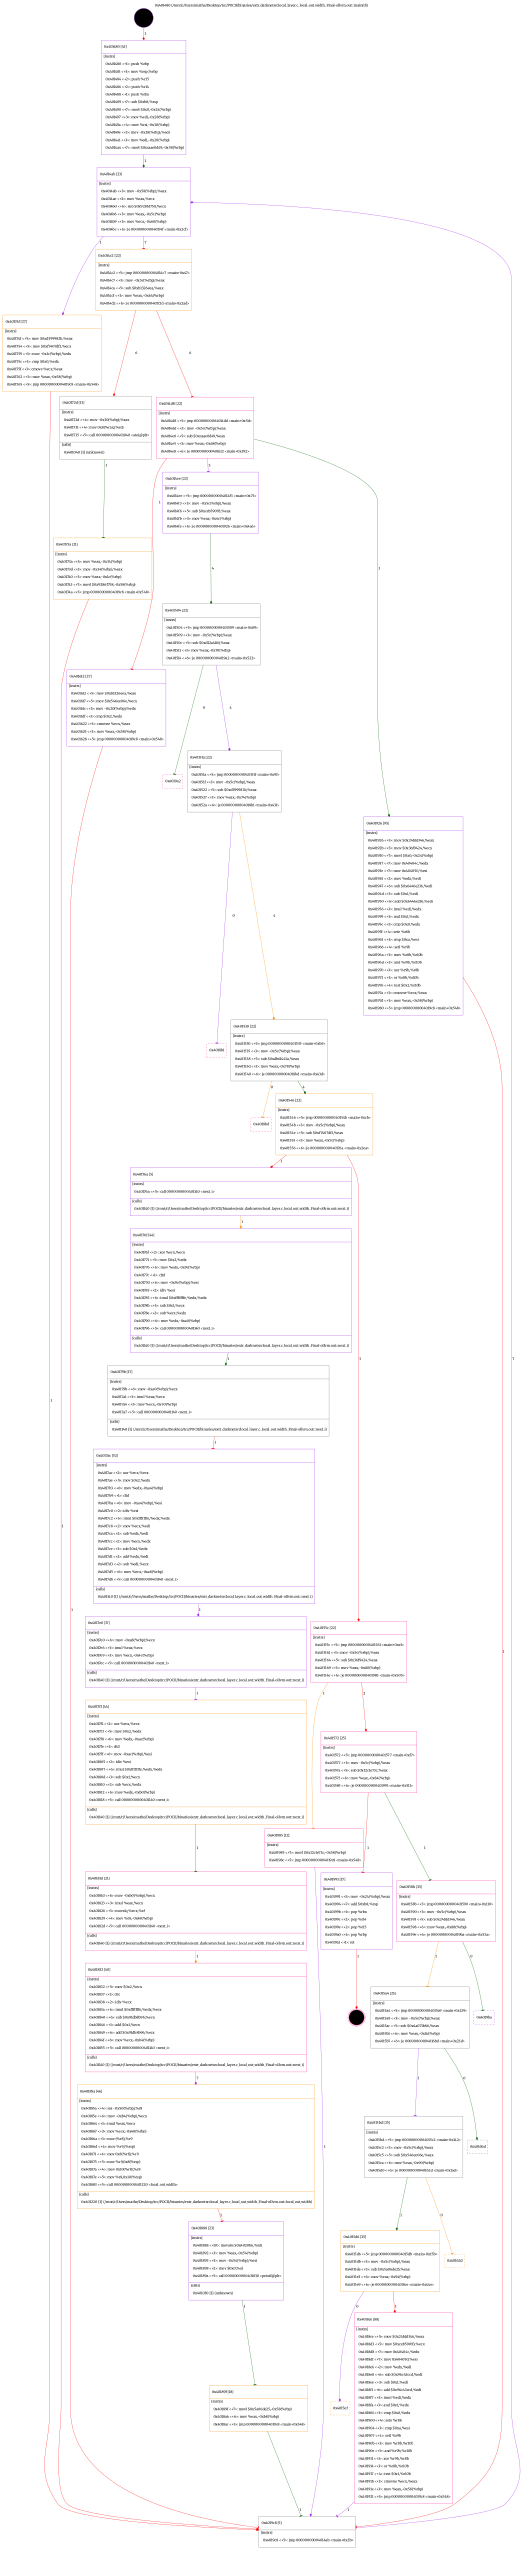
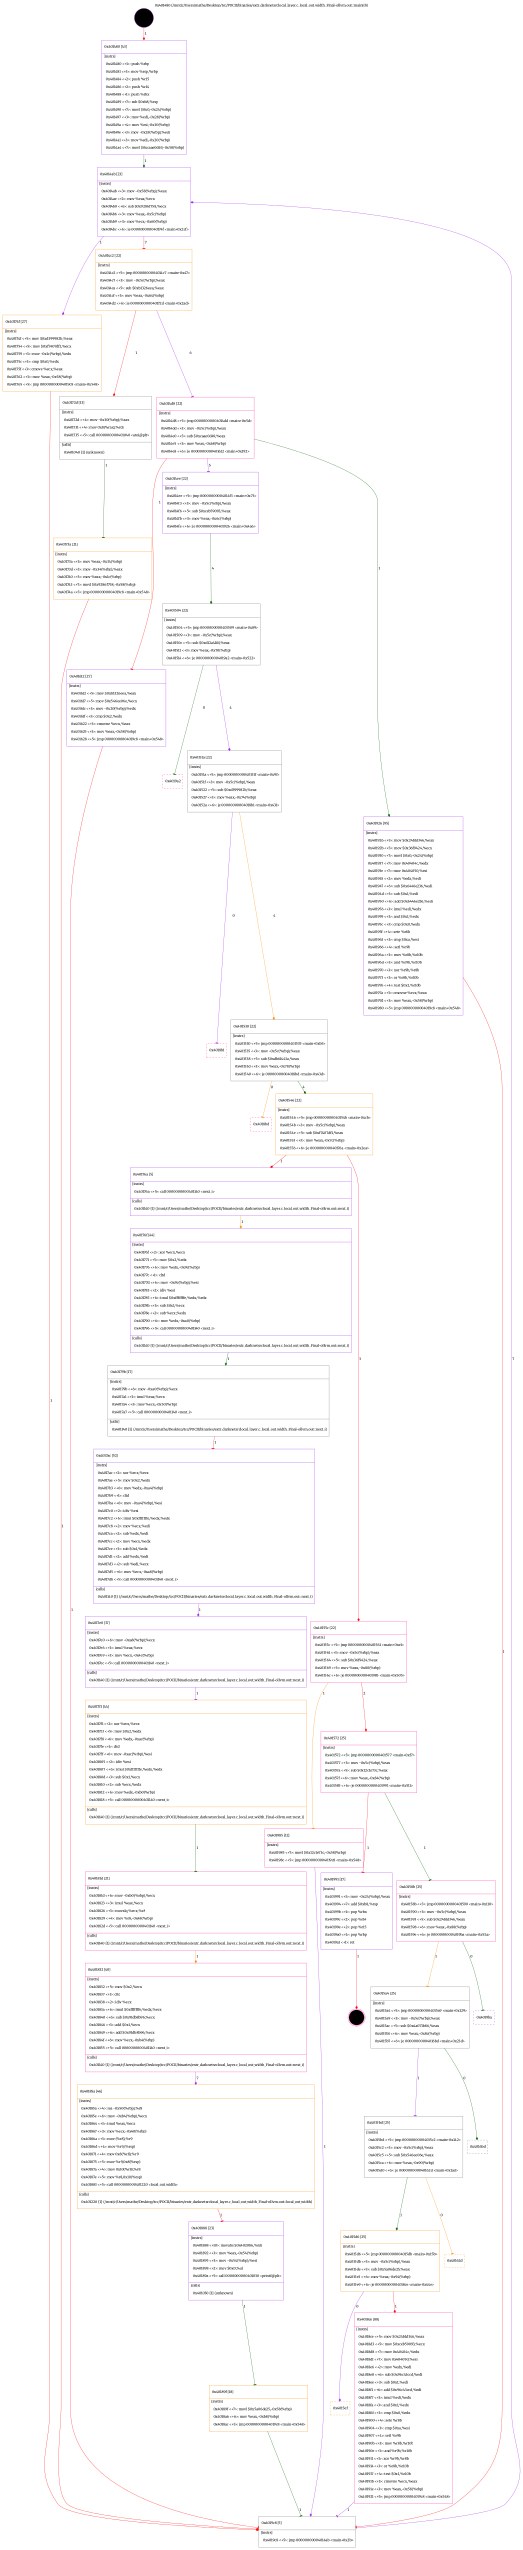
edge "0x4014c2 [22]" -> "0x40172d [13]": label " 6" -> " 1"
edge "0x4014c2 [22]" -> "0x4014d8 [22]": color red -> purple
